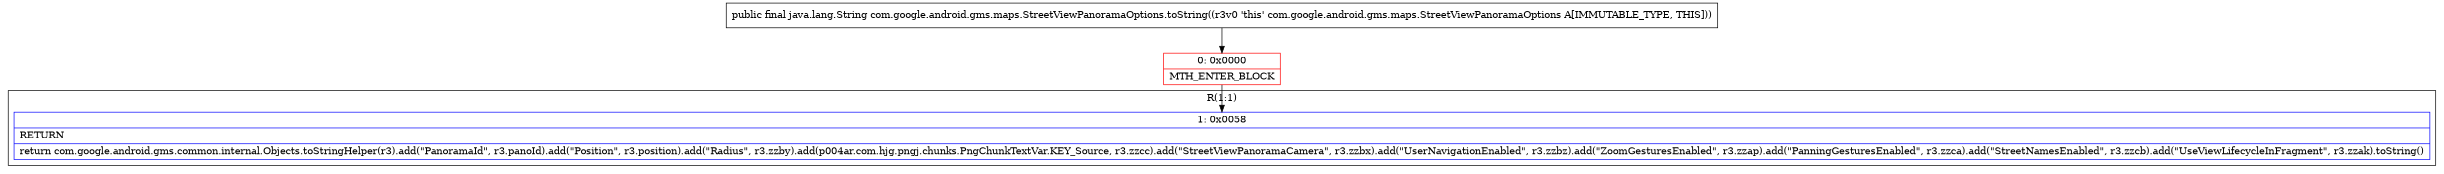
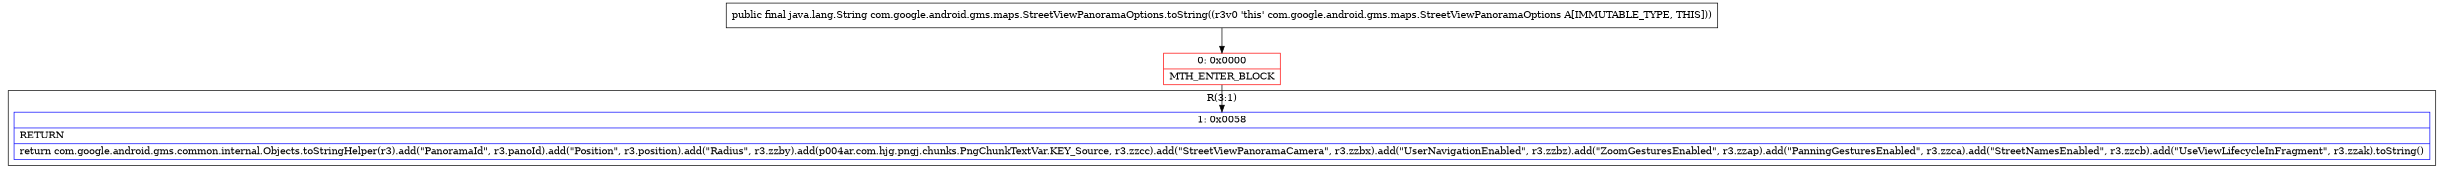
cluster "R(1:1)": label "R(1:1)" -> "R(3:1)"
